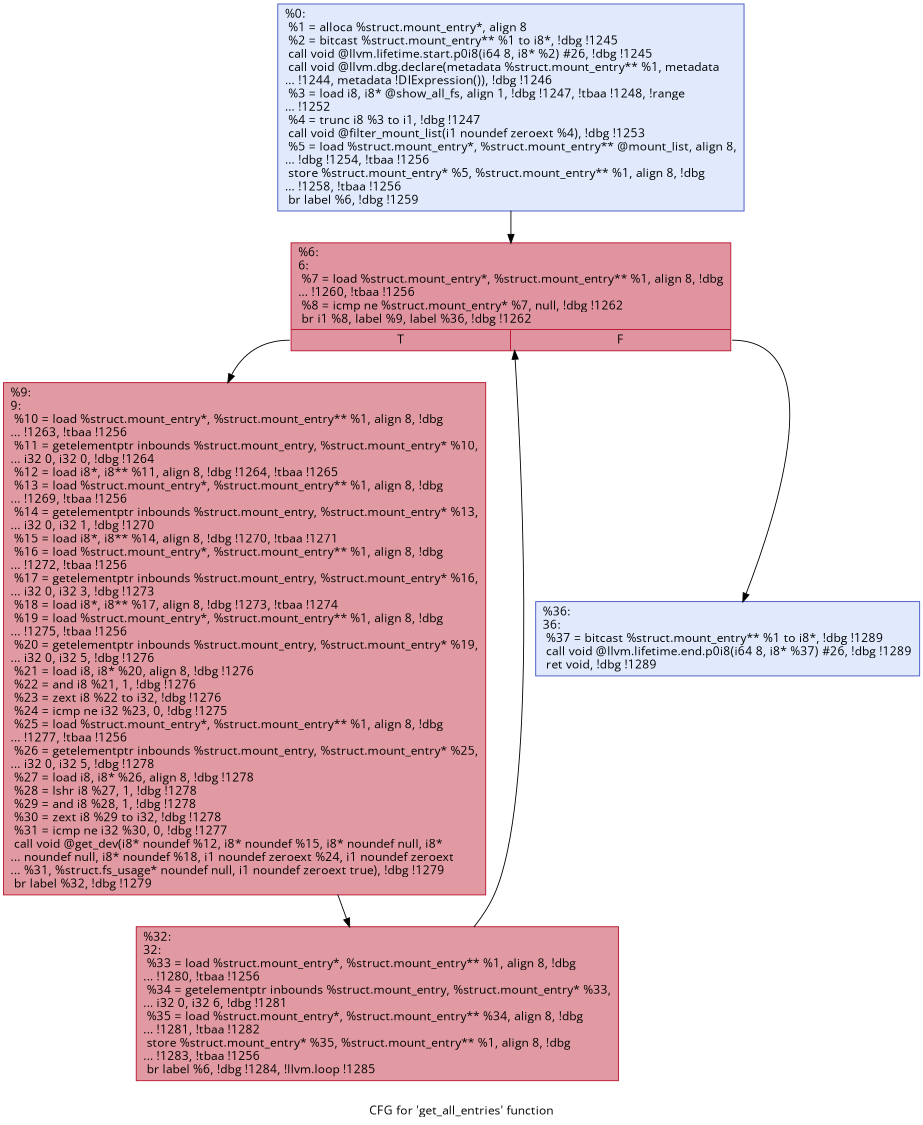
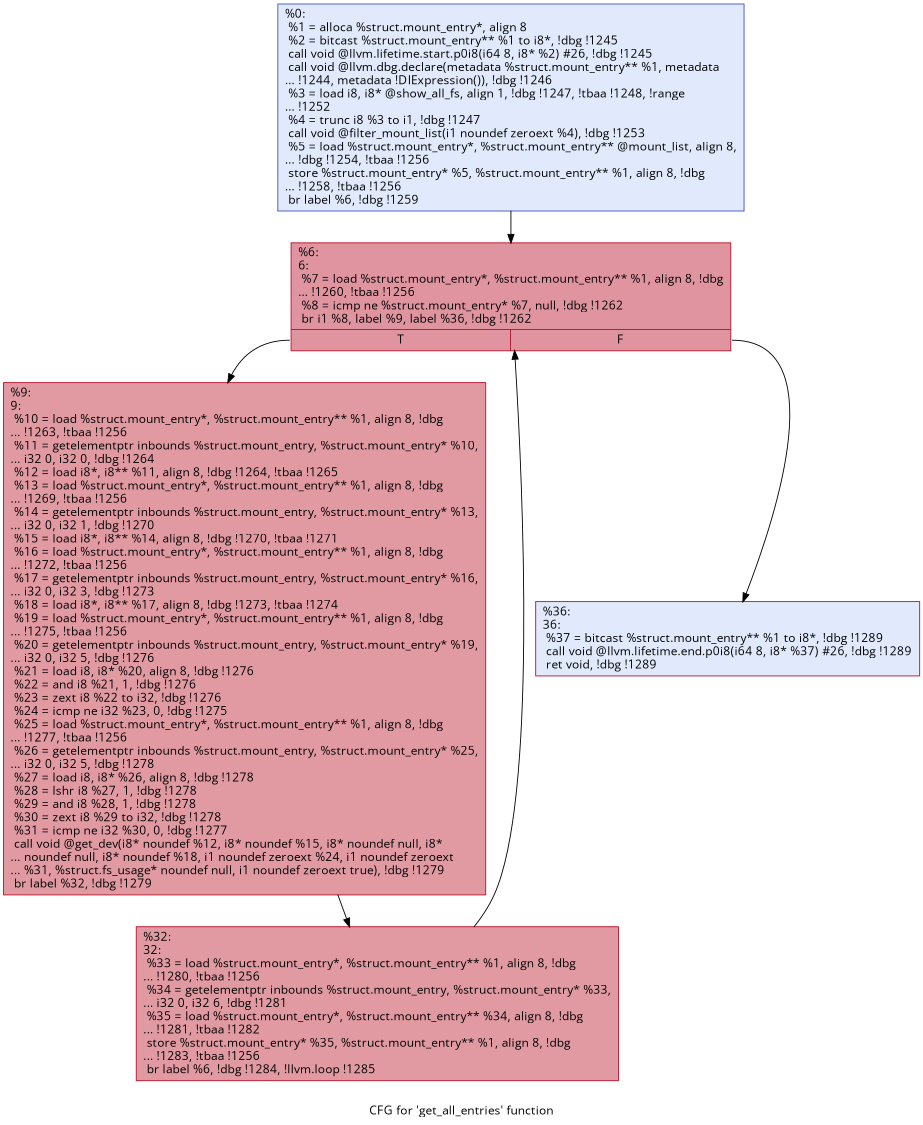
node "%36:": color #3d50c3ff -> #b70d28ff
